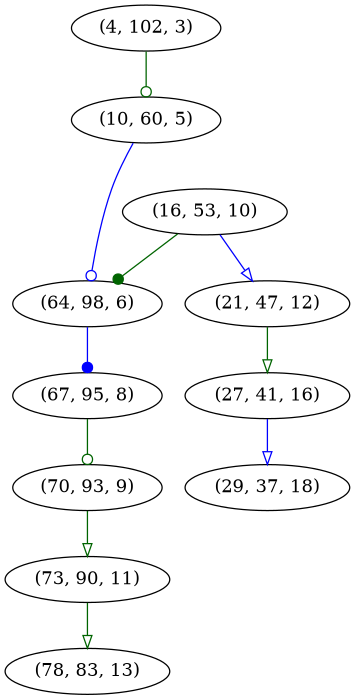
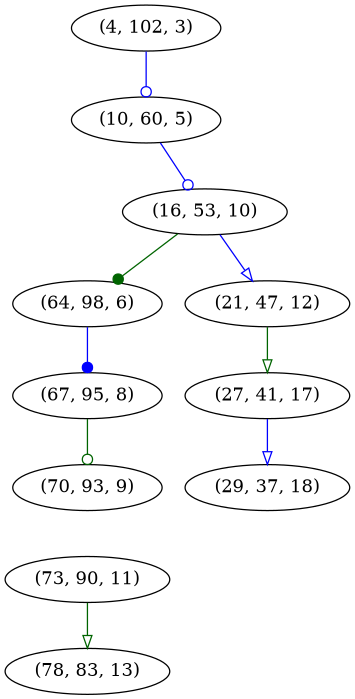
edge "(4, 102, 3)" -> "(10, 60, 5)": color darkgreen -> blue
edge "(10, 60, 5)" -> "(64, 98, 6)": now "(10, 60, 5)" -> "(16, 53, 10)"
node "(27, 41, 16)": label "(27, 41, 16)" -> "(27, 41, 17)"
edge "(70, 93, 9)" -> "(73, 90, 11)": removed
